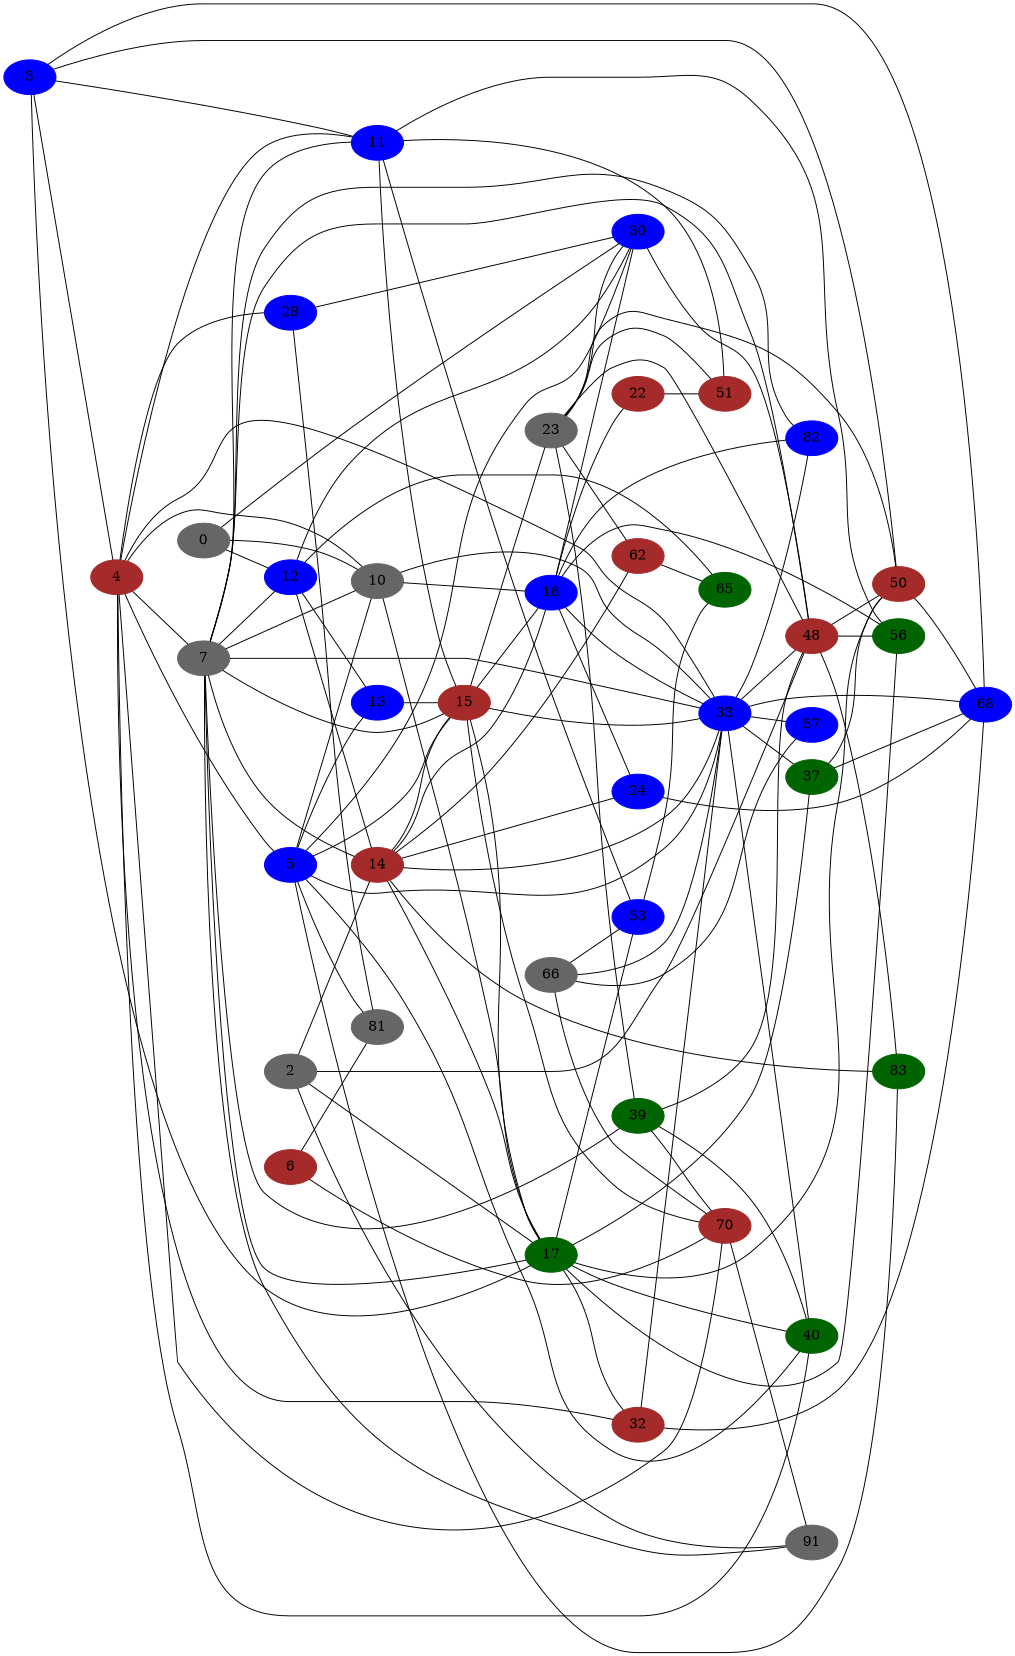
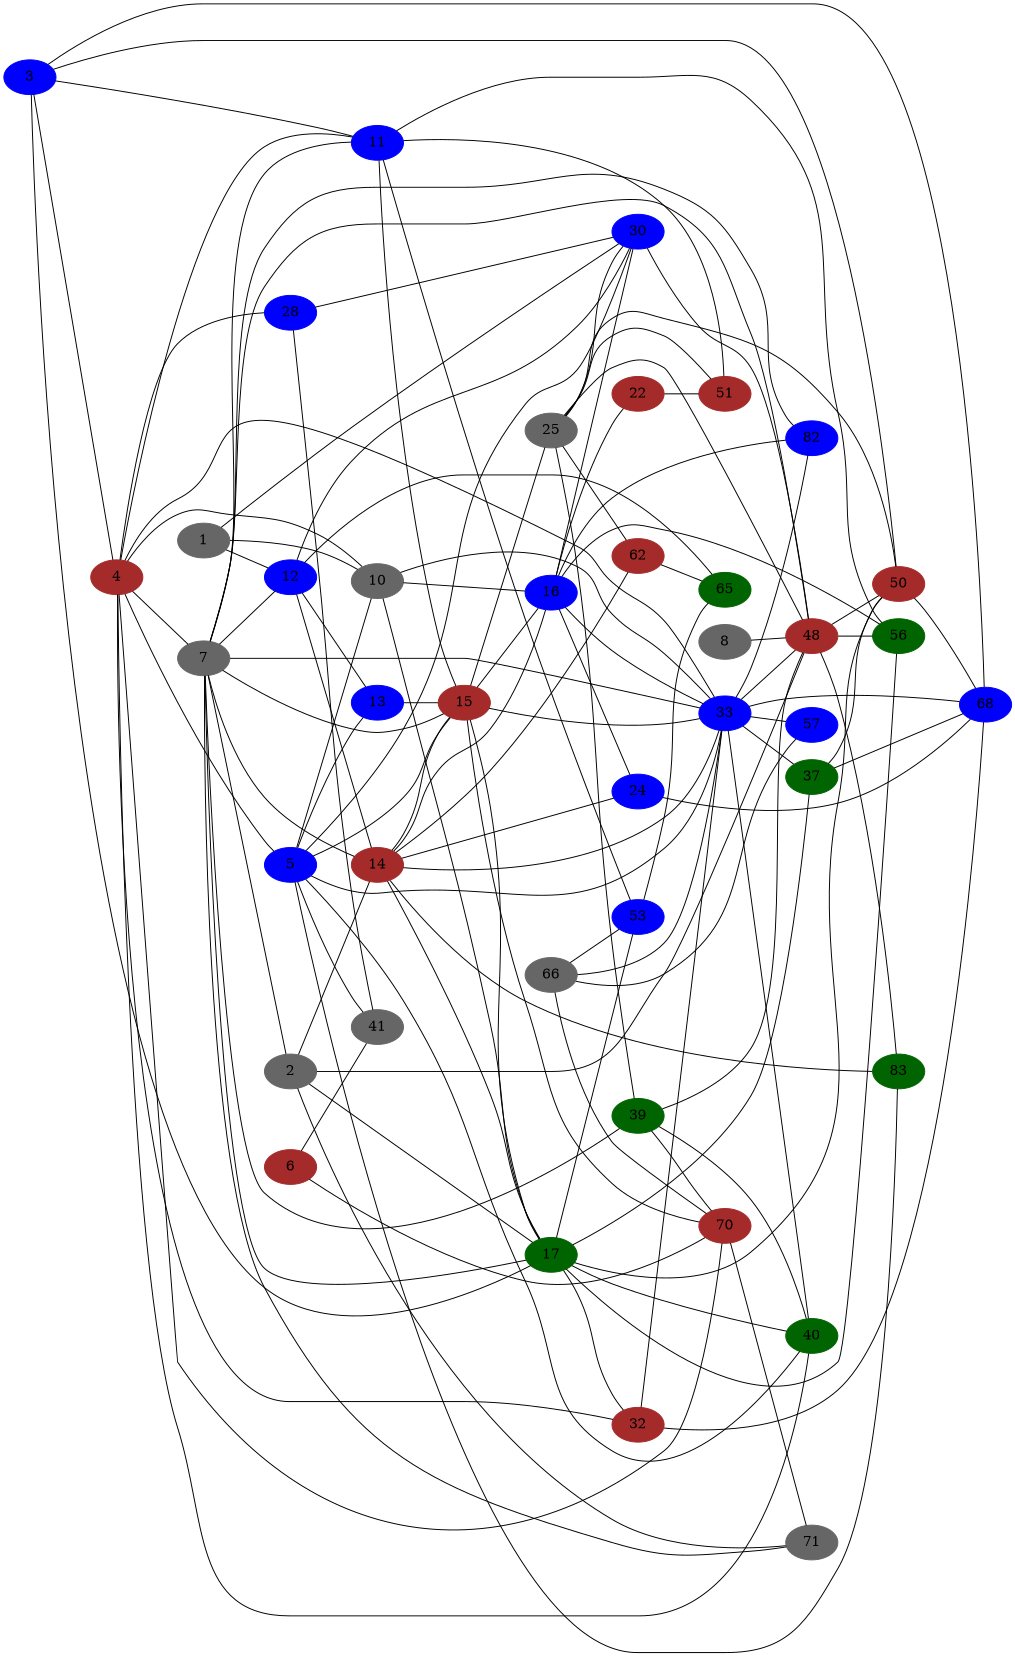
node "23": label "23" -> "25"
node "0": label "0" -> "1"
edge "10" -- "7": now "2" -- "7"
node "8": added
node "81": label "81" -> "41"
node "91": label "91" -> "71"
